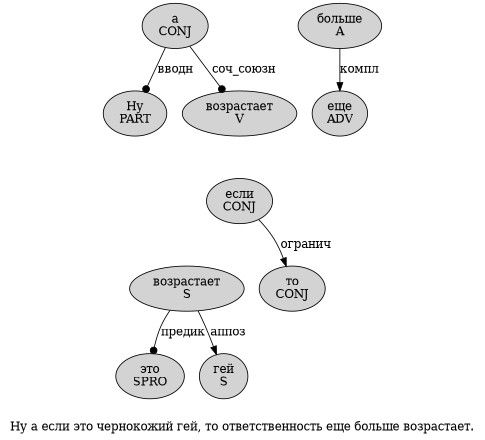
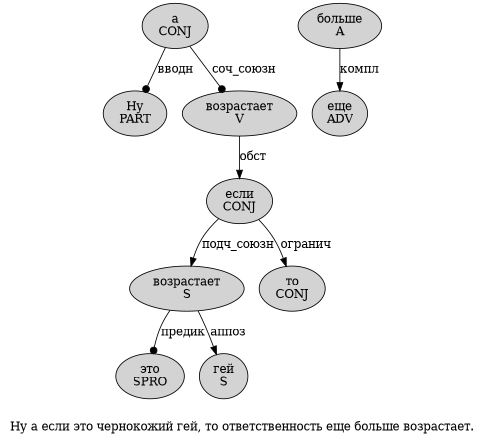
edge "возрастает V" -> "если CONJ": added, label "обст"
edge "если CONJ" -> "возрастает S": added, label "подч_союзн"
